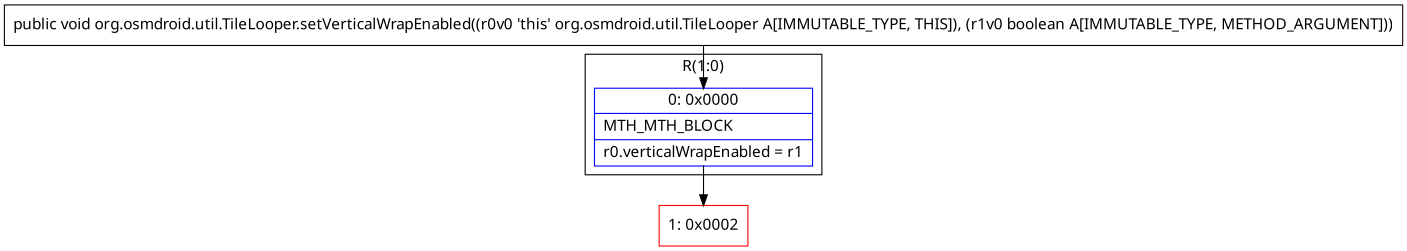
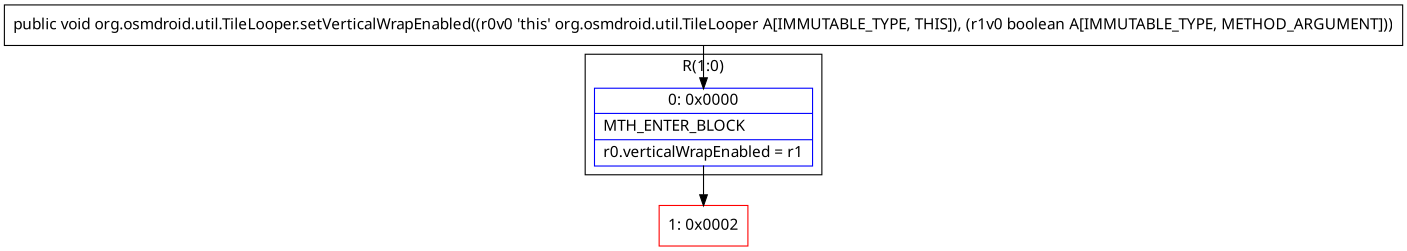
node "0: 0x0000": text "MTH_MTH_BLOCK" -> "MTH_ENTER_BLOCK"
